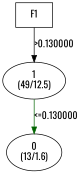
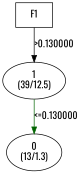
node "1 (49/12.5)": label "1 (49/12.5)" -> "1 (39/12.5)"
node "0 (13/1.6)": label "0 (13/1.6)" -> "0 (13/1.3)"
